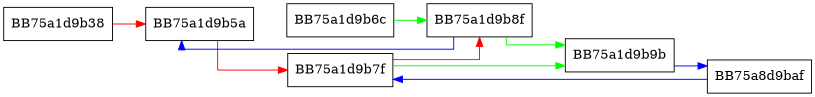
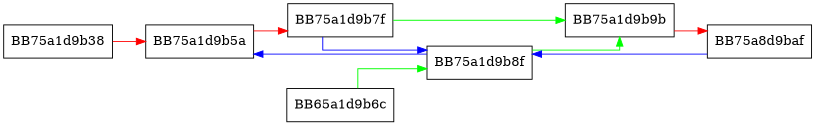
node "BB75a1d9b6c": label "BB75a1d9b6c" -> "BB65a1d9b6c"
edge "BB75a1d9b7f" -> "BB75a1d9b8f": color red -> blue
edge "BB75a1d9b9b" -> "BB75a8d9baf": color blue -> red
edge "BB75a8d9baf" -> "BB75a1d9b7f": now "BB75a8d9baf" -> "BB75a1d9b8f"
